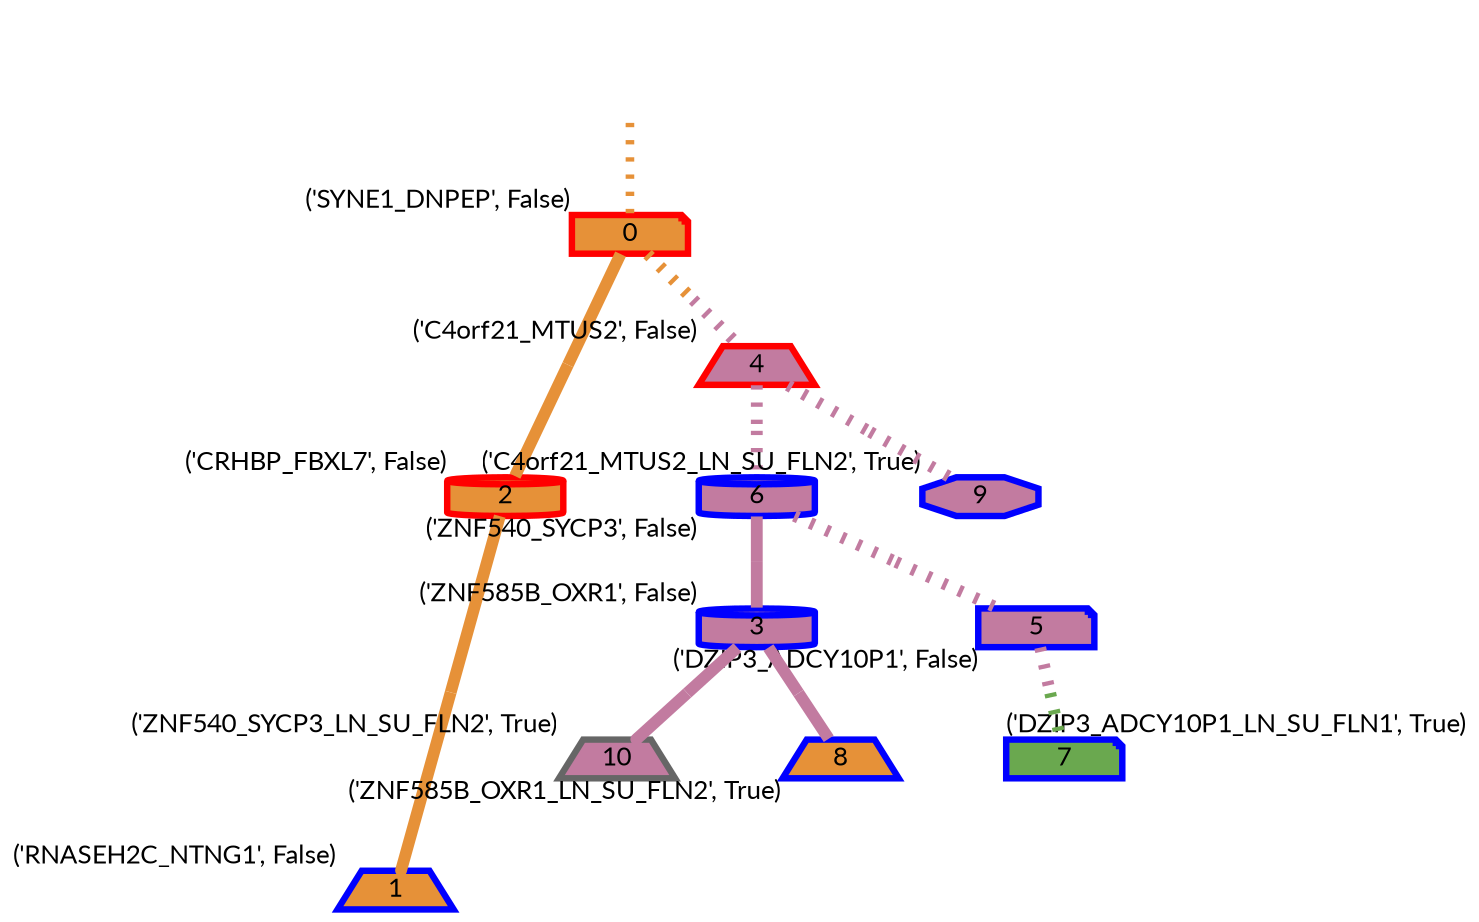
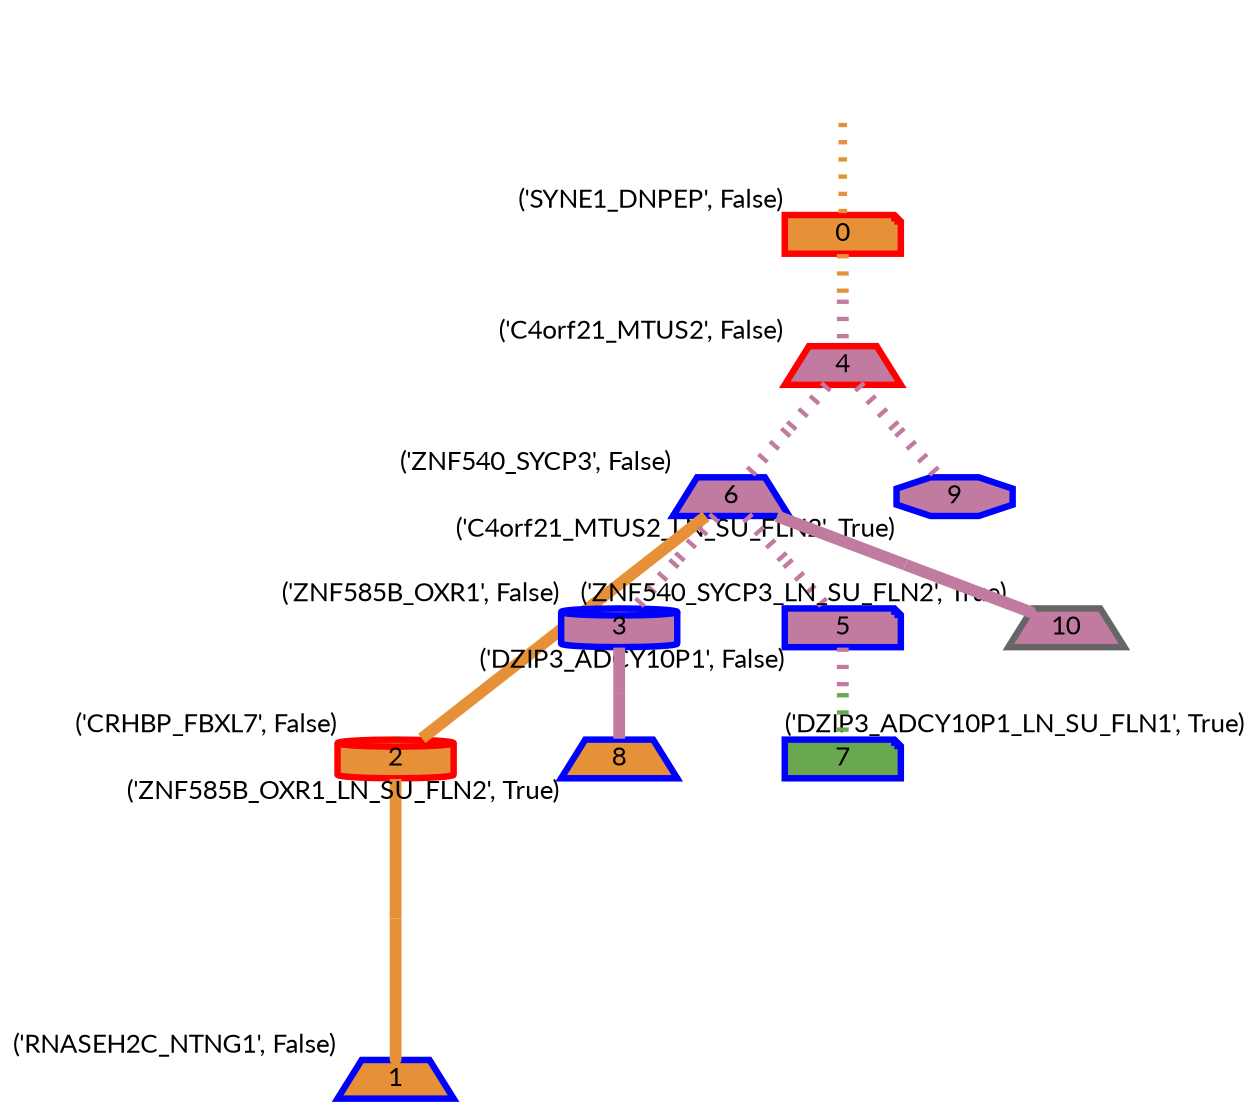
edge "0 ('SYNE1_DNPEP', False)" -> "2 ('CRHBP_FBXL7', False)": now "6 ('ZNF540_SYCP3', False)" -> "2 ('CRHBP_FBXL7', False)"
node "6 ('ZNF540_SYCP3', False)": shape cylinder -> trapezium
edge "6 ('ZNF540_SYCP3', False)" -> "3 ('ZNF585B_OXR1', False)": style solid -> dotted
edge "3 ('ZNF585B_OXR1', False)" -> "10 ('ZNF540_SYCP3_LN_SU_FLN2', True)": now "6 ('ZNF540_SYCP3', False)" -> "10 ('ZNF540_SYCP3_LN_SU_FLN2', True)"
